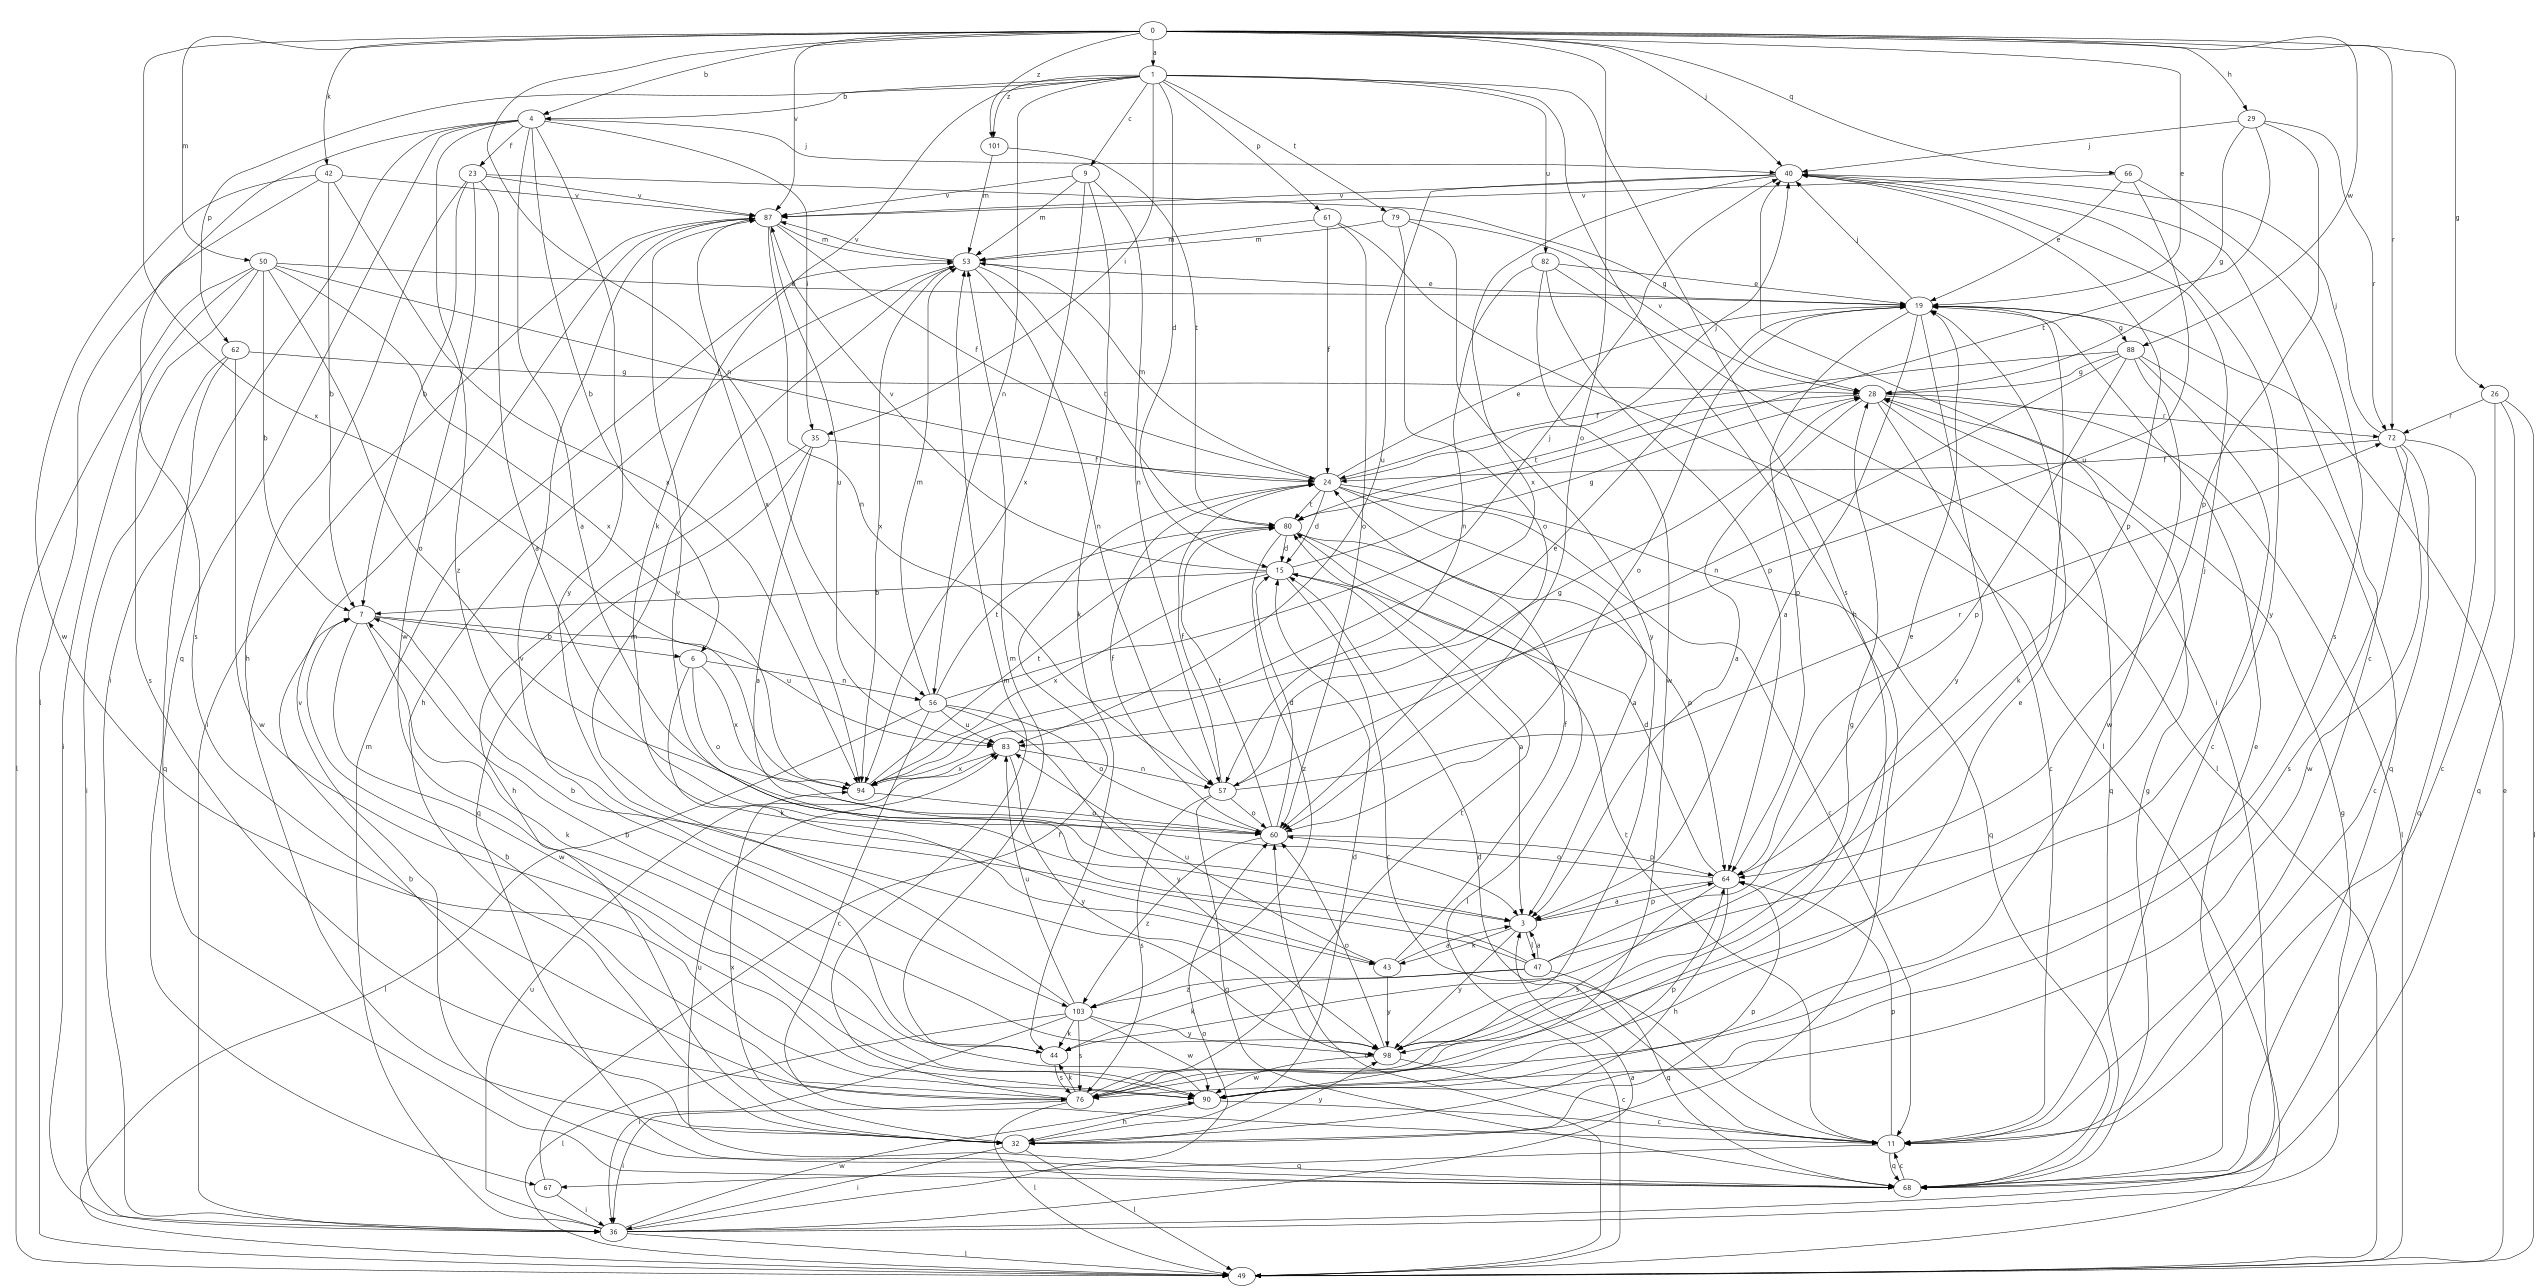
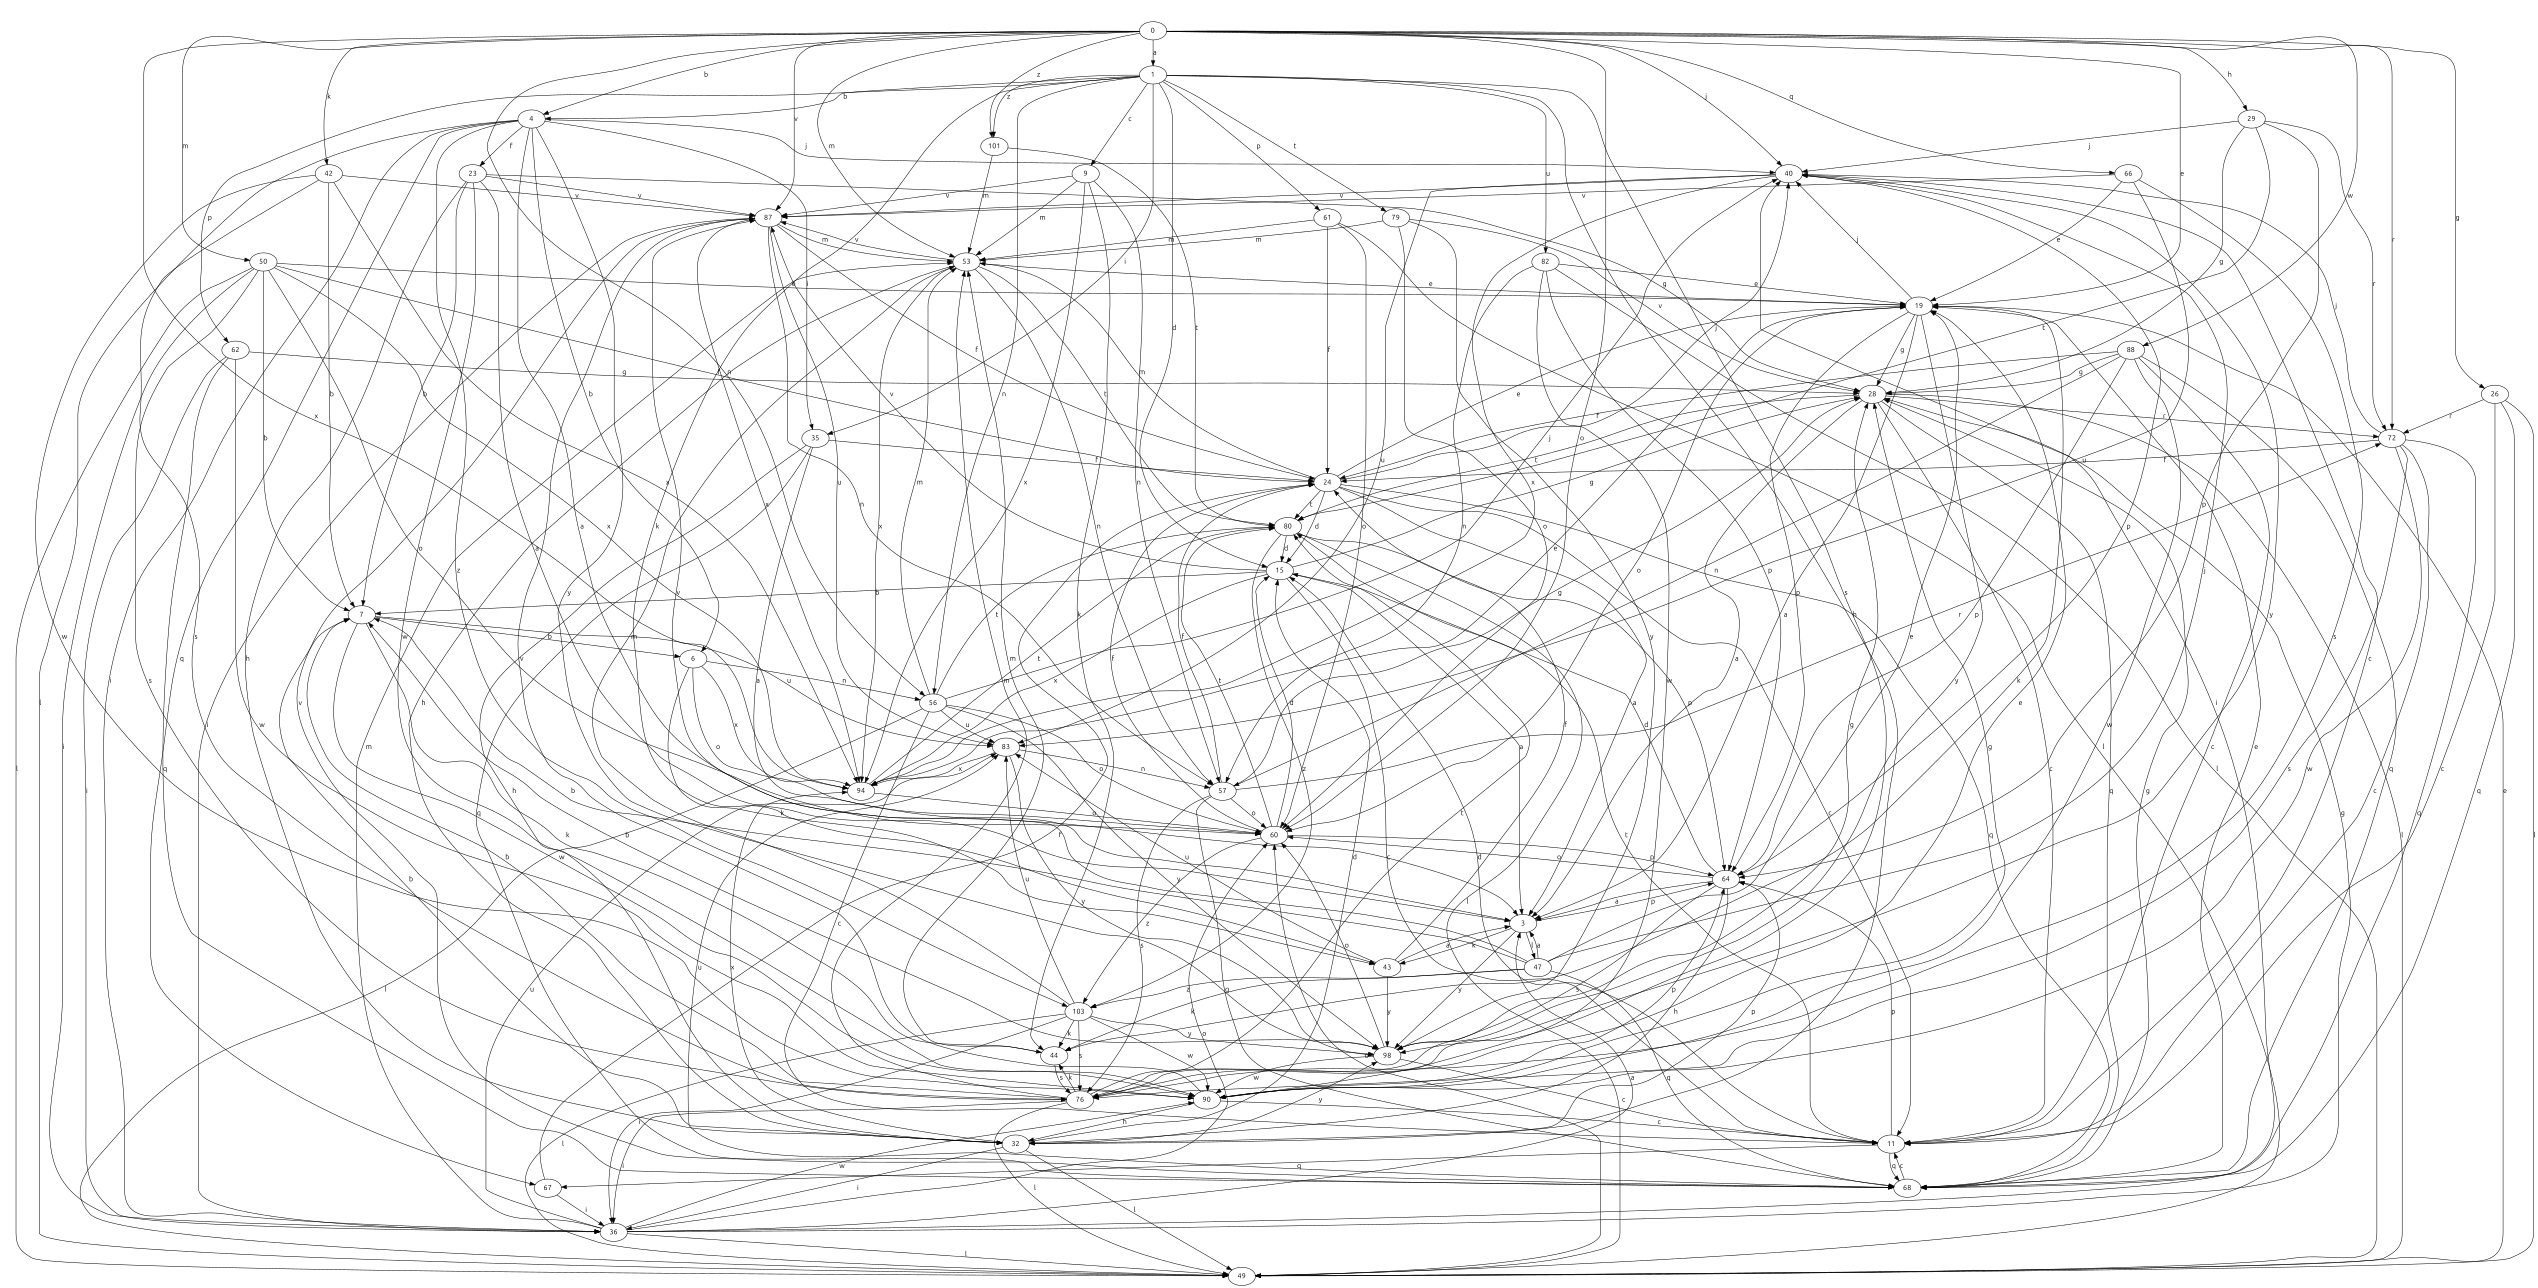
edge "0" -> "53": added, label "m"
edge "19" -> "88": now "19" -> "28"
edge "90" -> "28": added, label "g"
